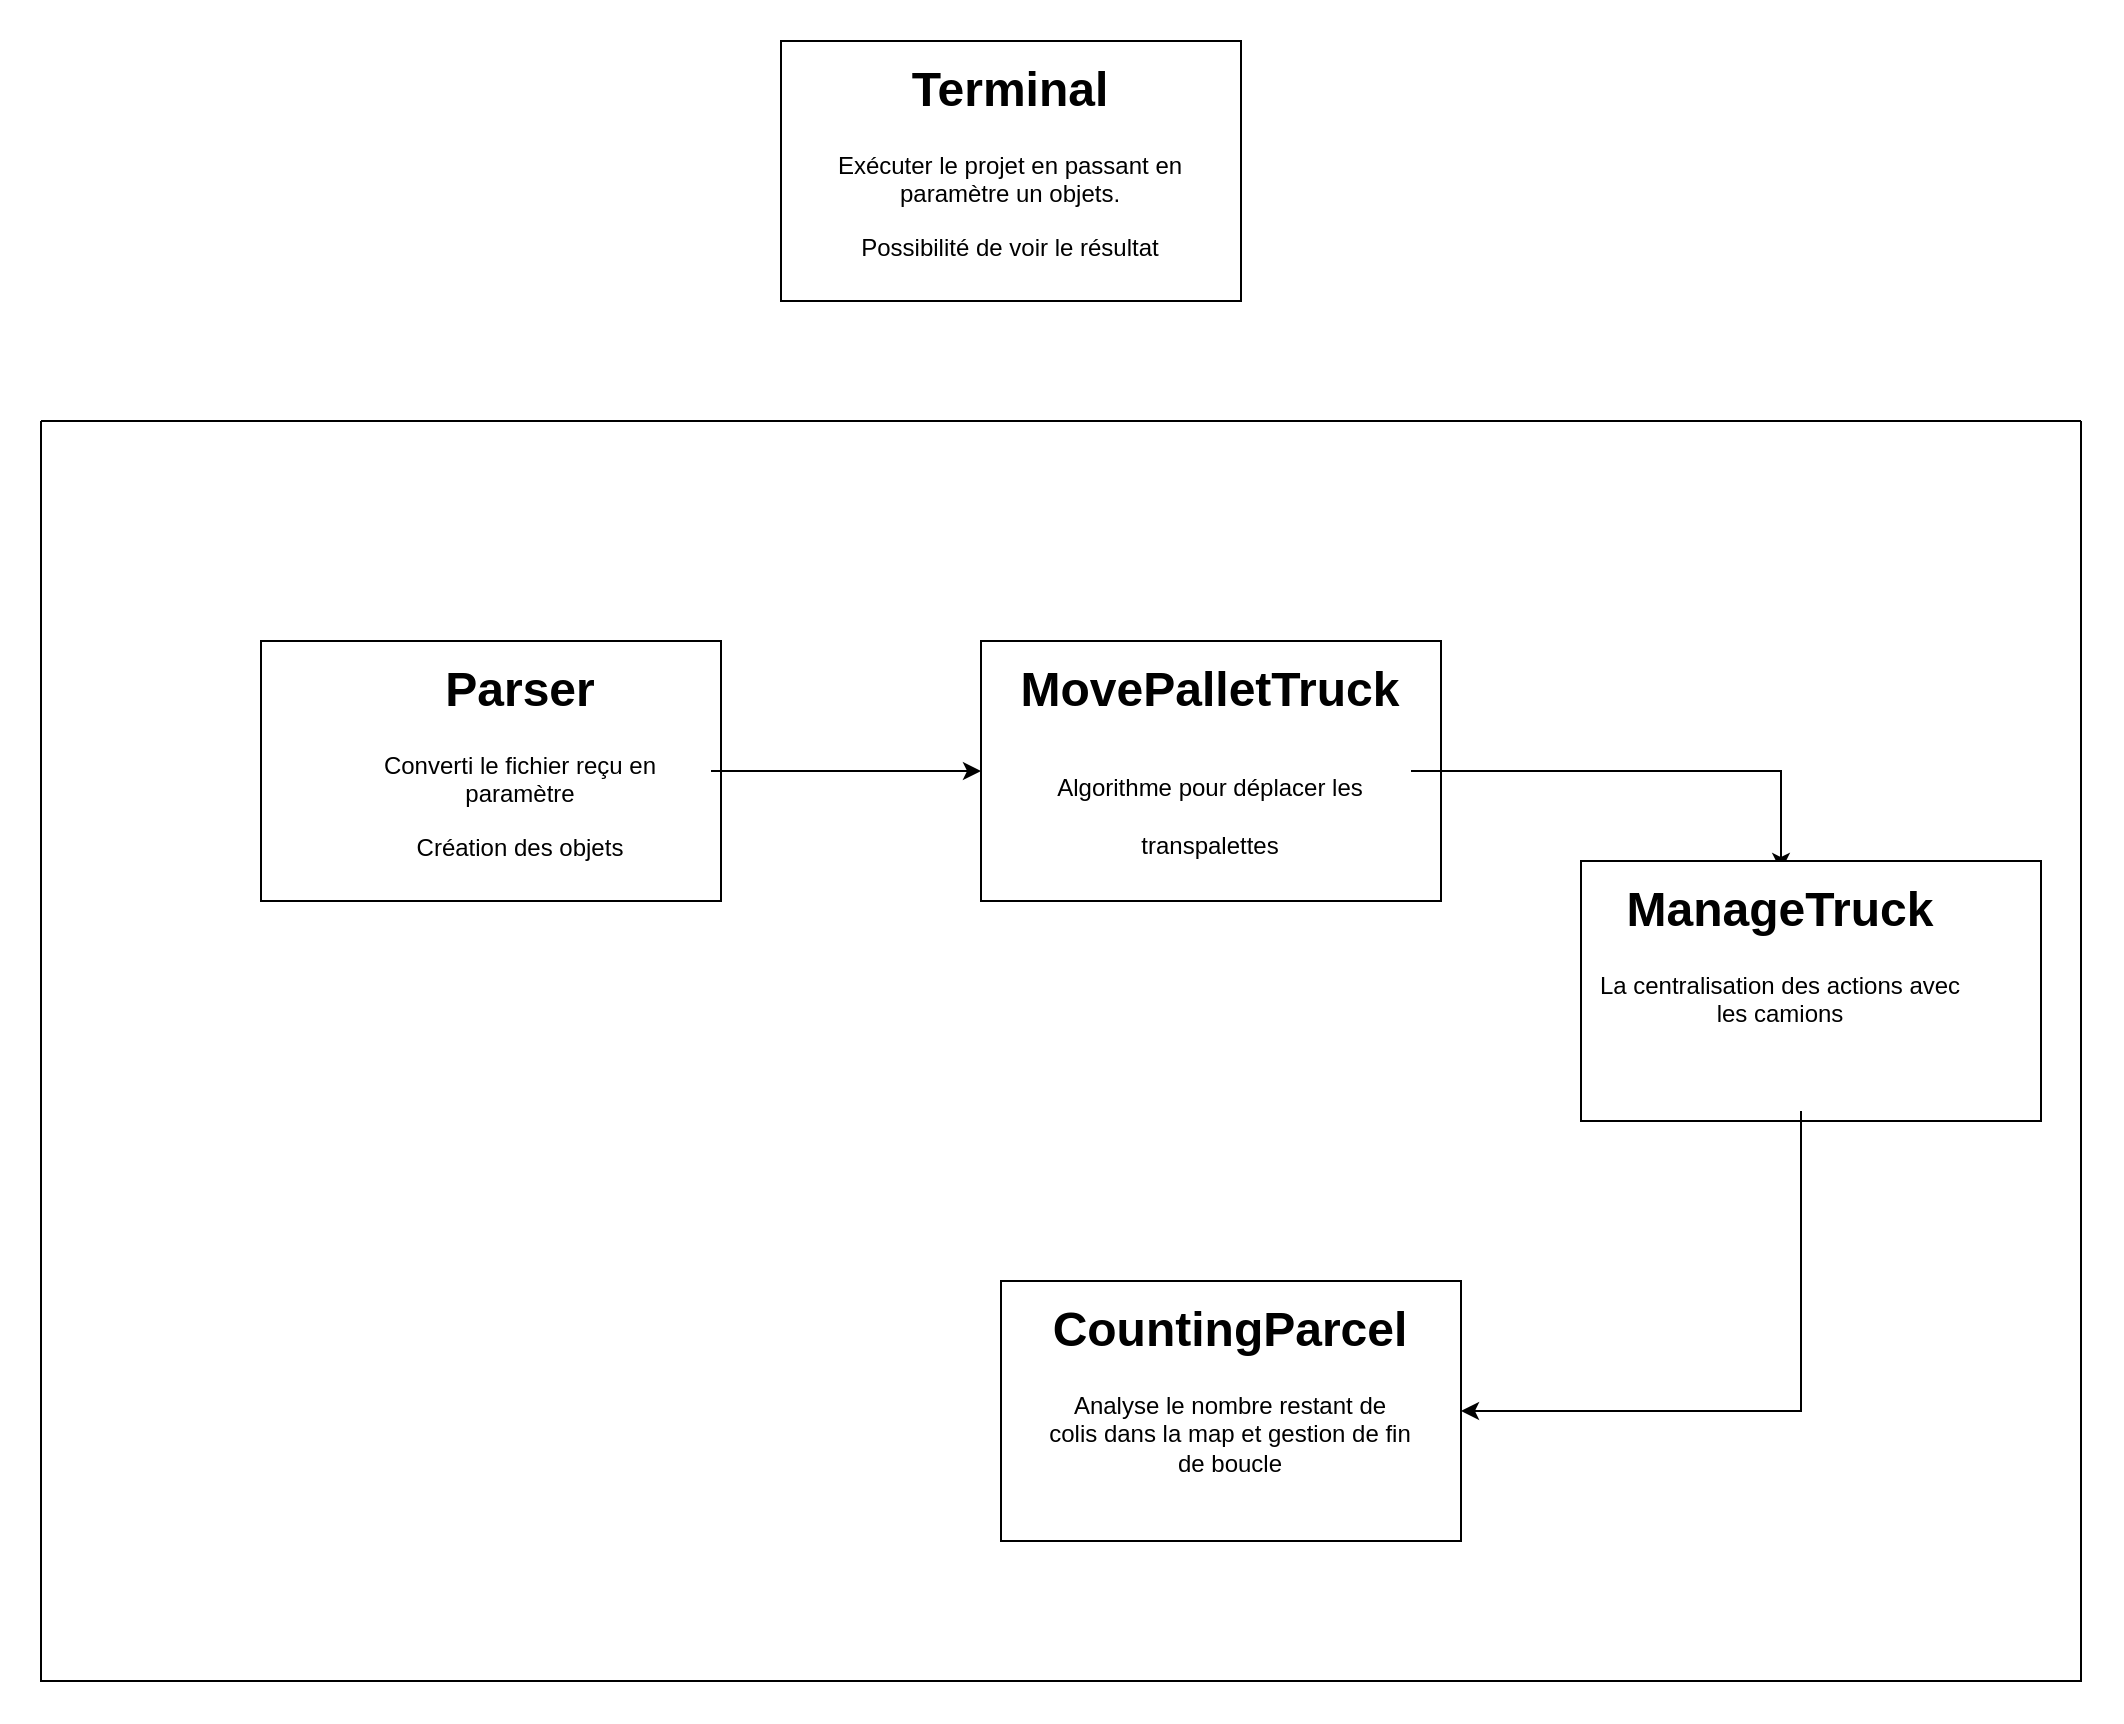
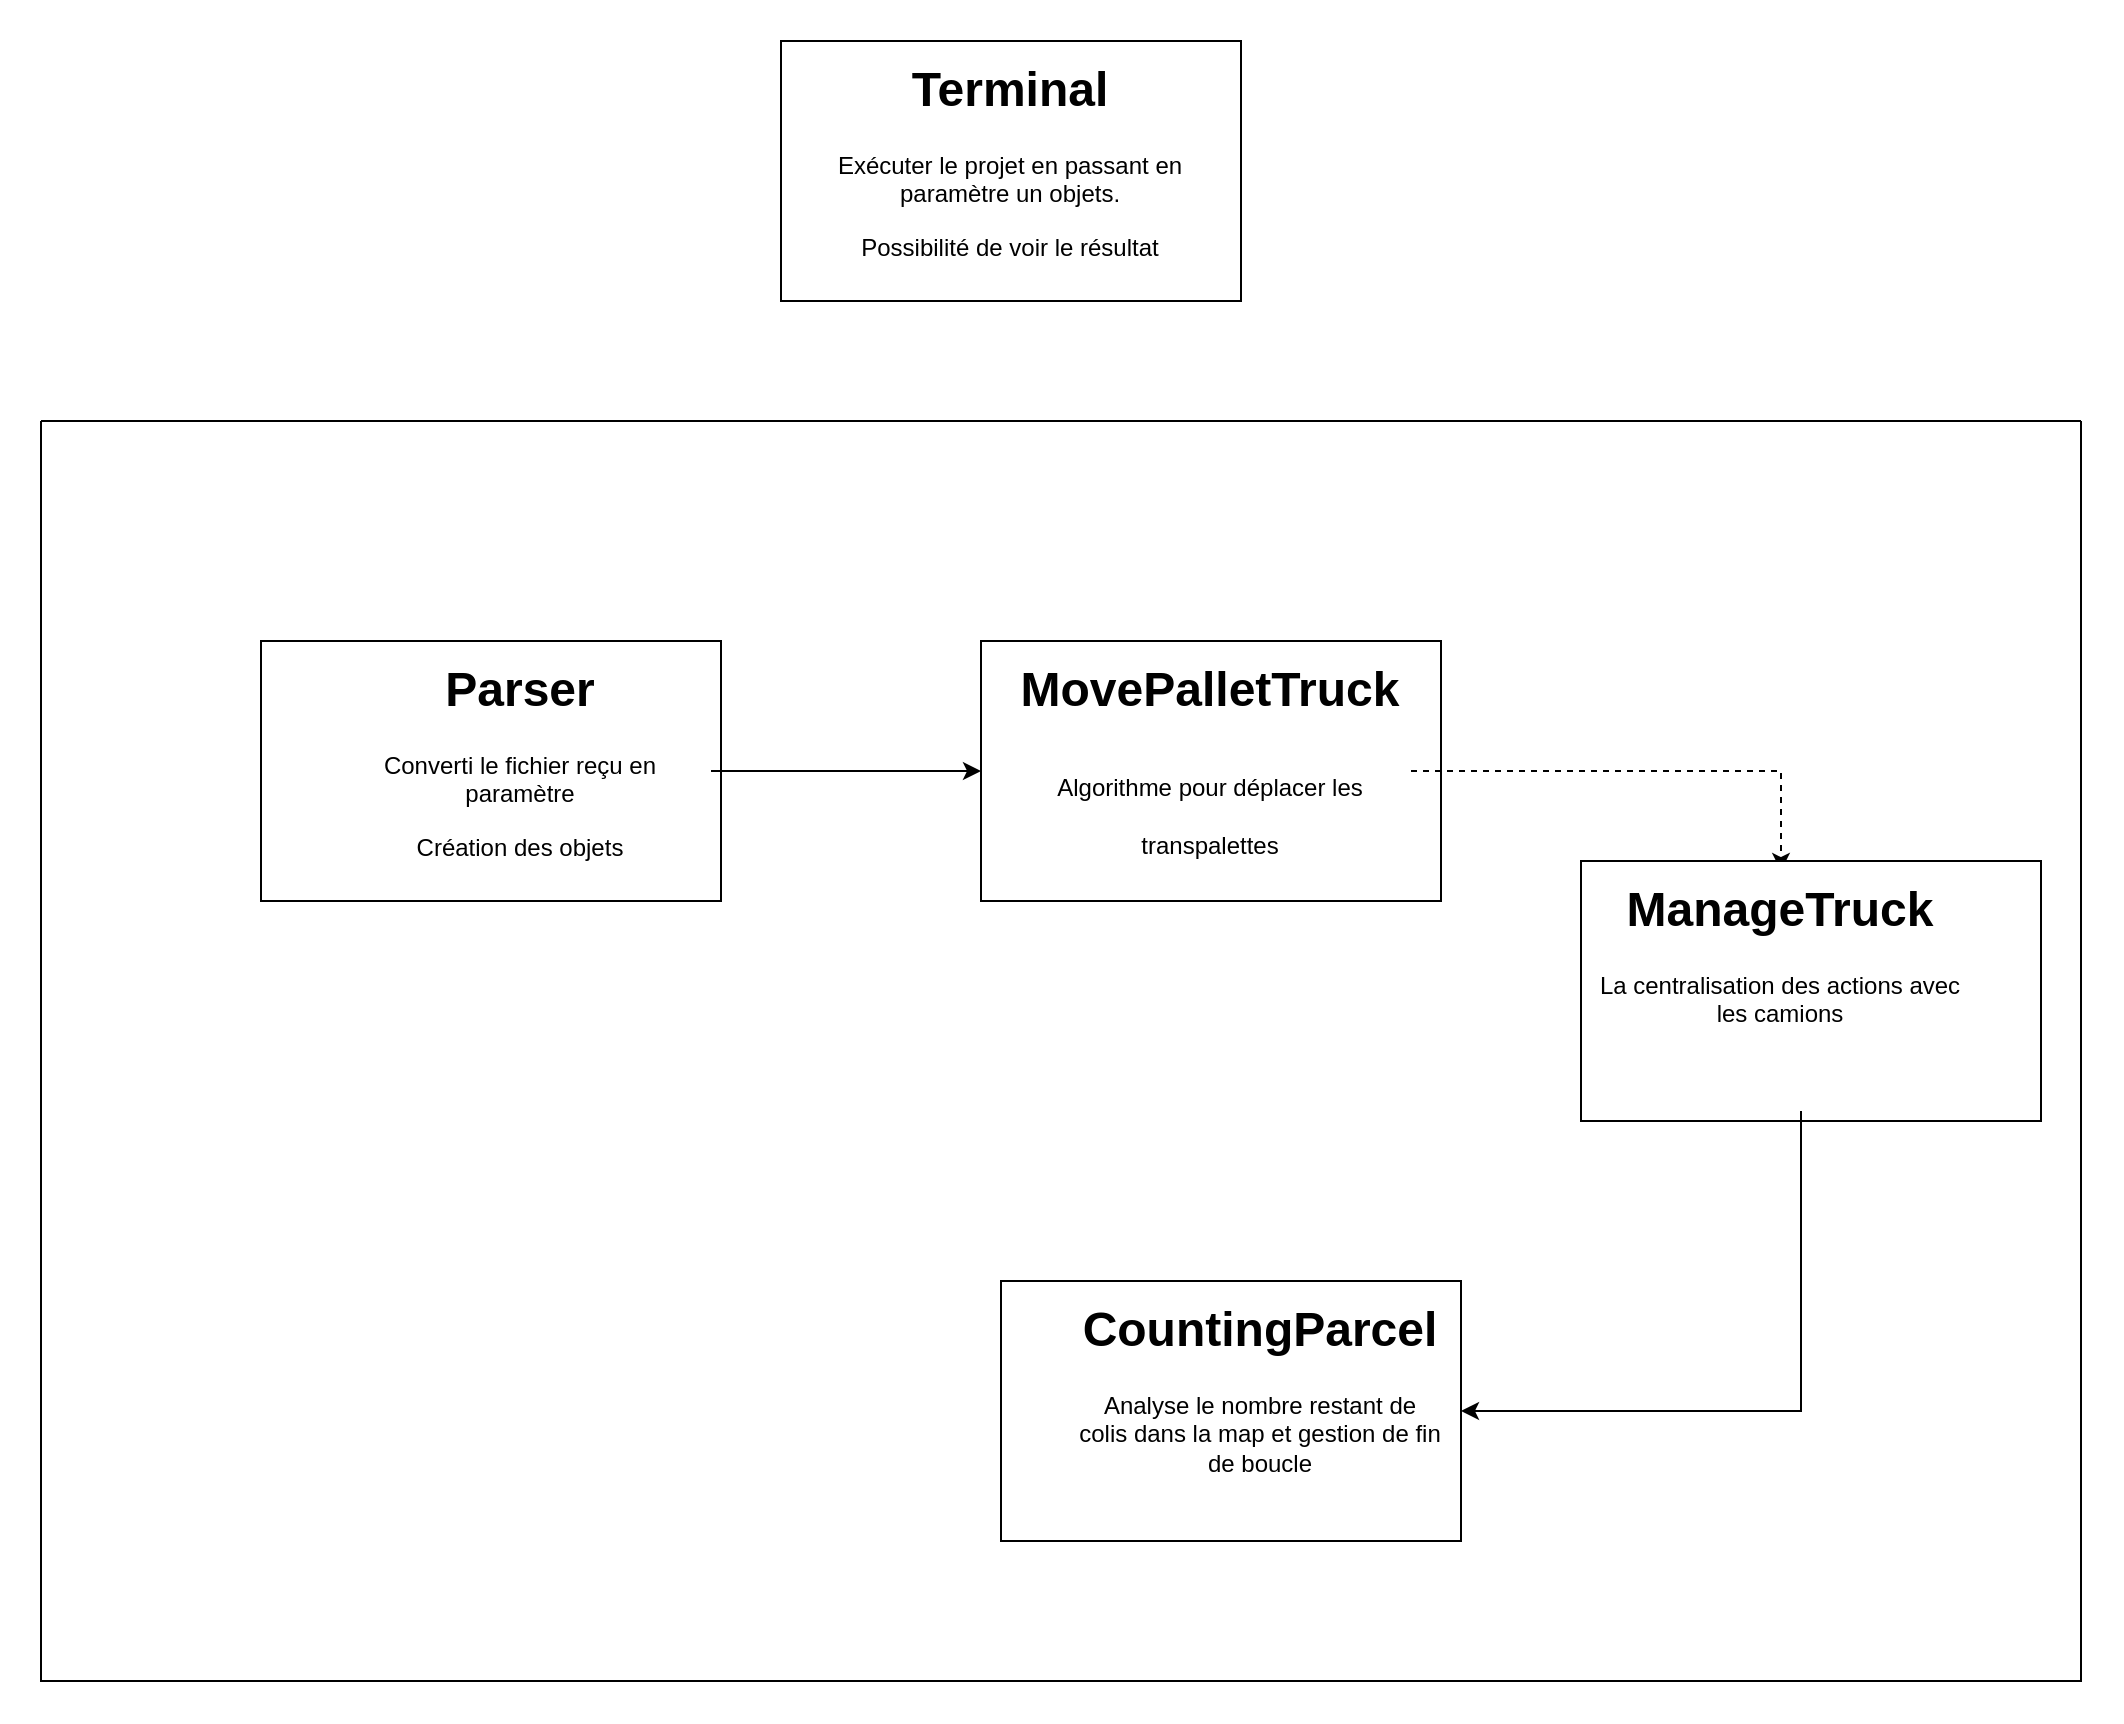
edge "MovePalletTruckAlgorithme pour déplacer les transpalettes" -> "ManageTruckLa centralisation des actions avec les camions": style solid -> dashed
node "CountingParcel Analyse le nombre restant de colis dans la map et gestion de fin de boucle": moved (1231, 1411) -> (1261, 1411)
